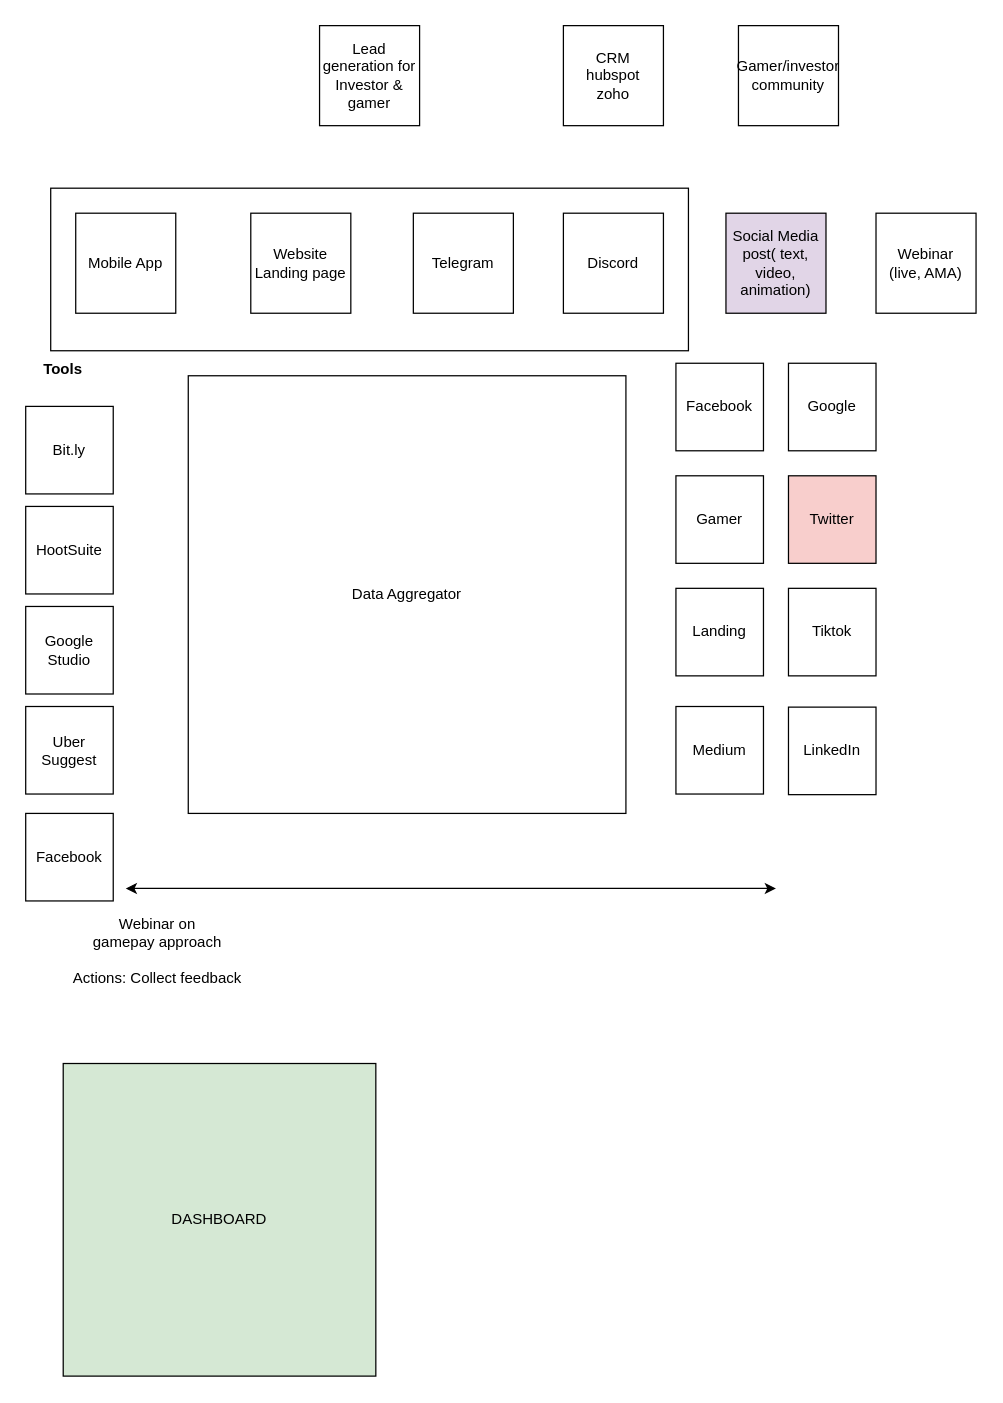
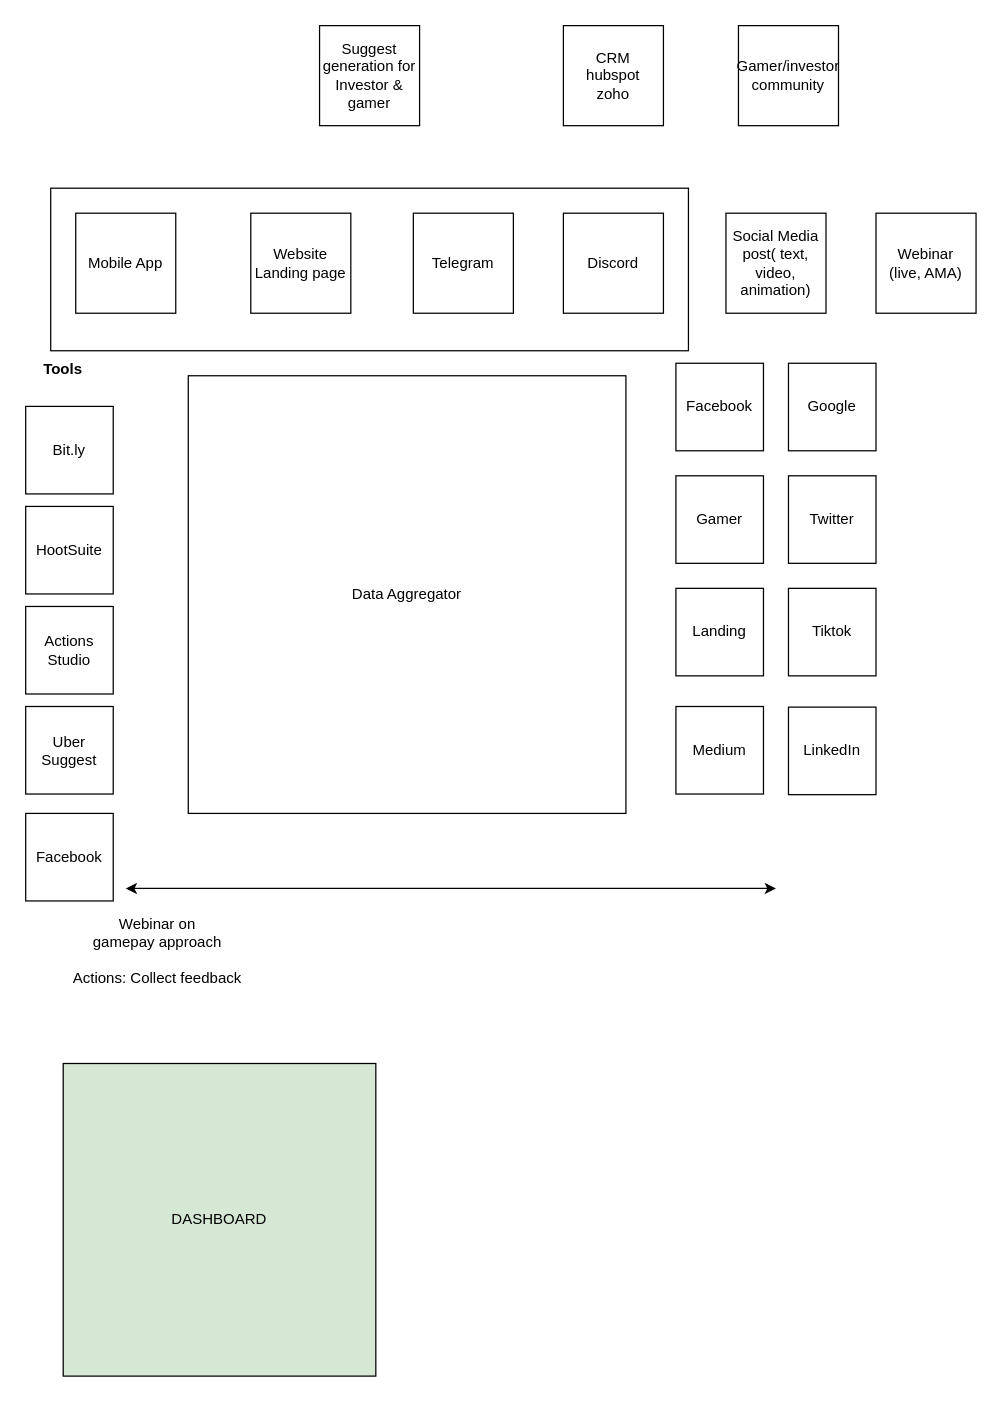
node "Lead generation for Investor & gamer": label "Lead generation for Investor & gamer" -> "Suggest generation for Investor & gamer"
node "Social Media post( text, video, animation)": fillcolor #e1d5e7 -> #ffffff
node "Twitter": fillcolor #f8cecc -> #ffffff
node "Google Studio": label "Google Studio" -> "Actions Studio"
